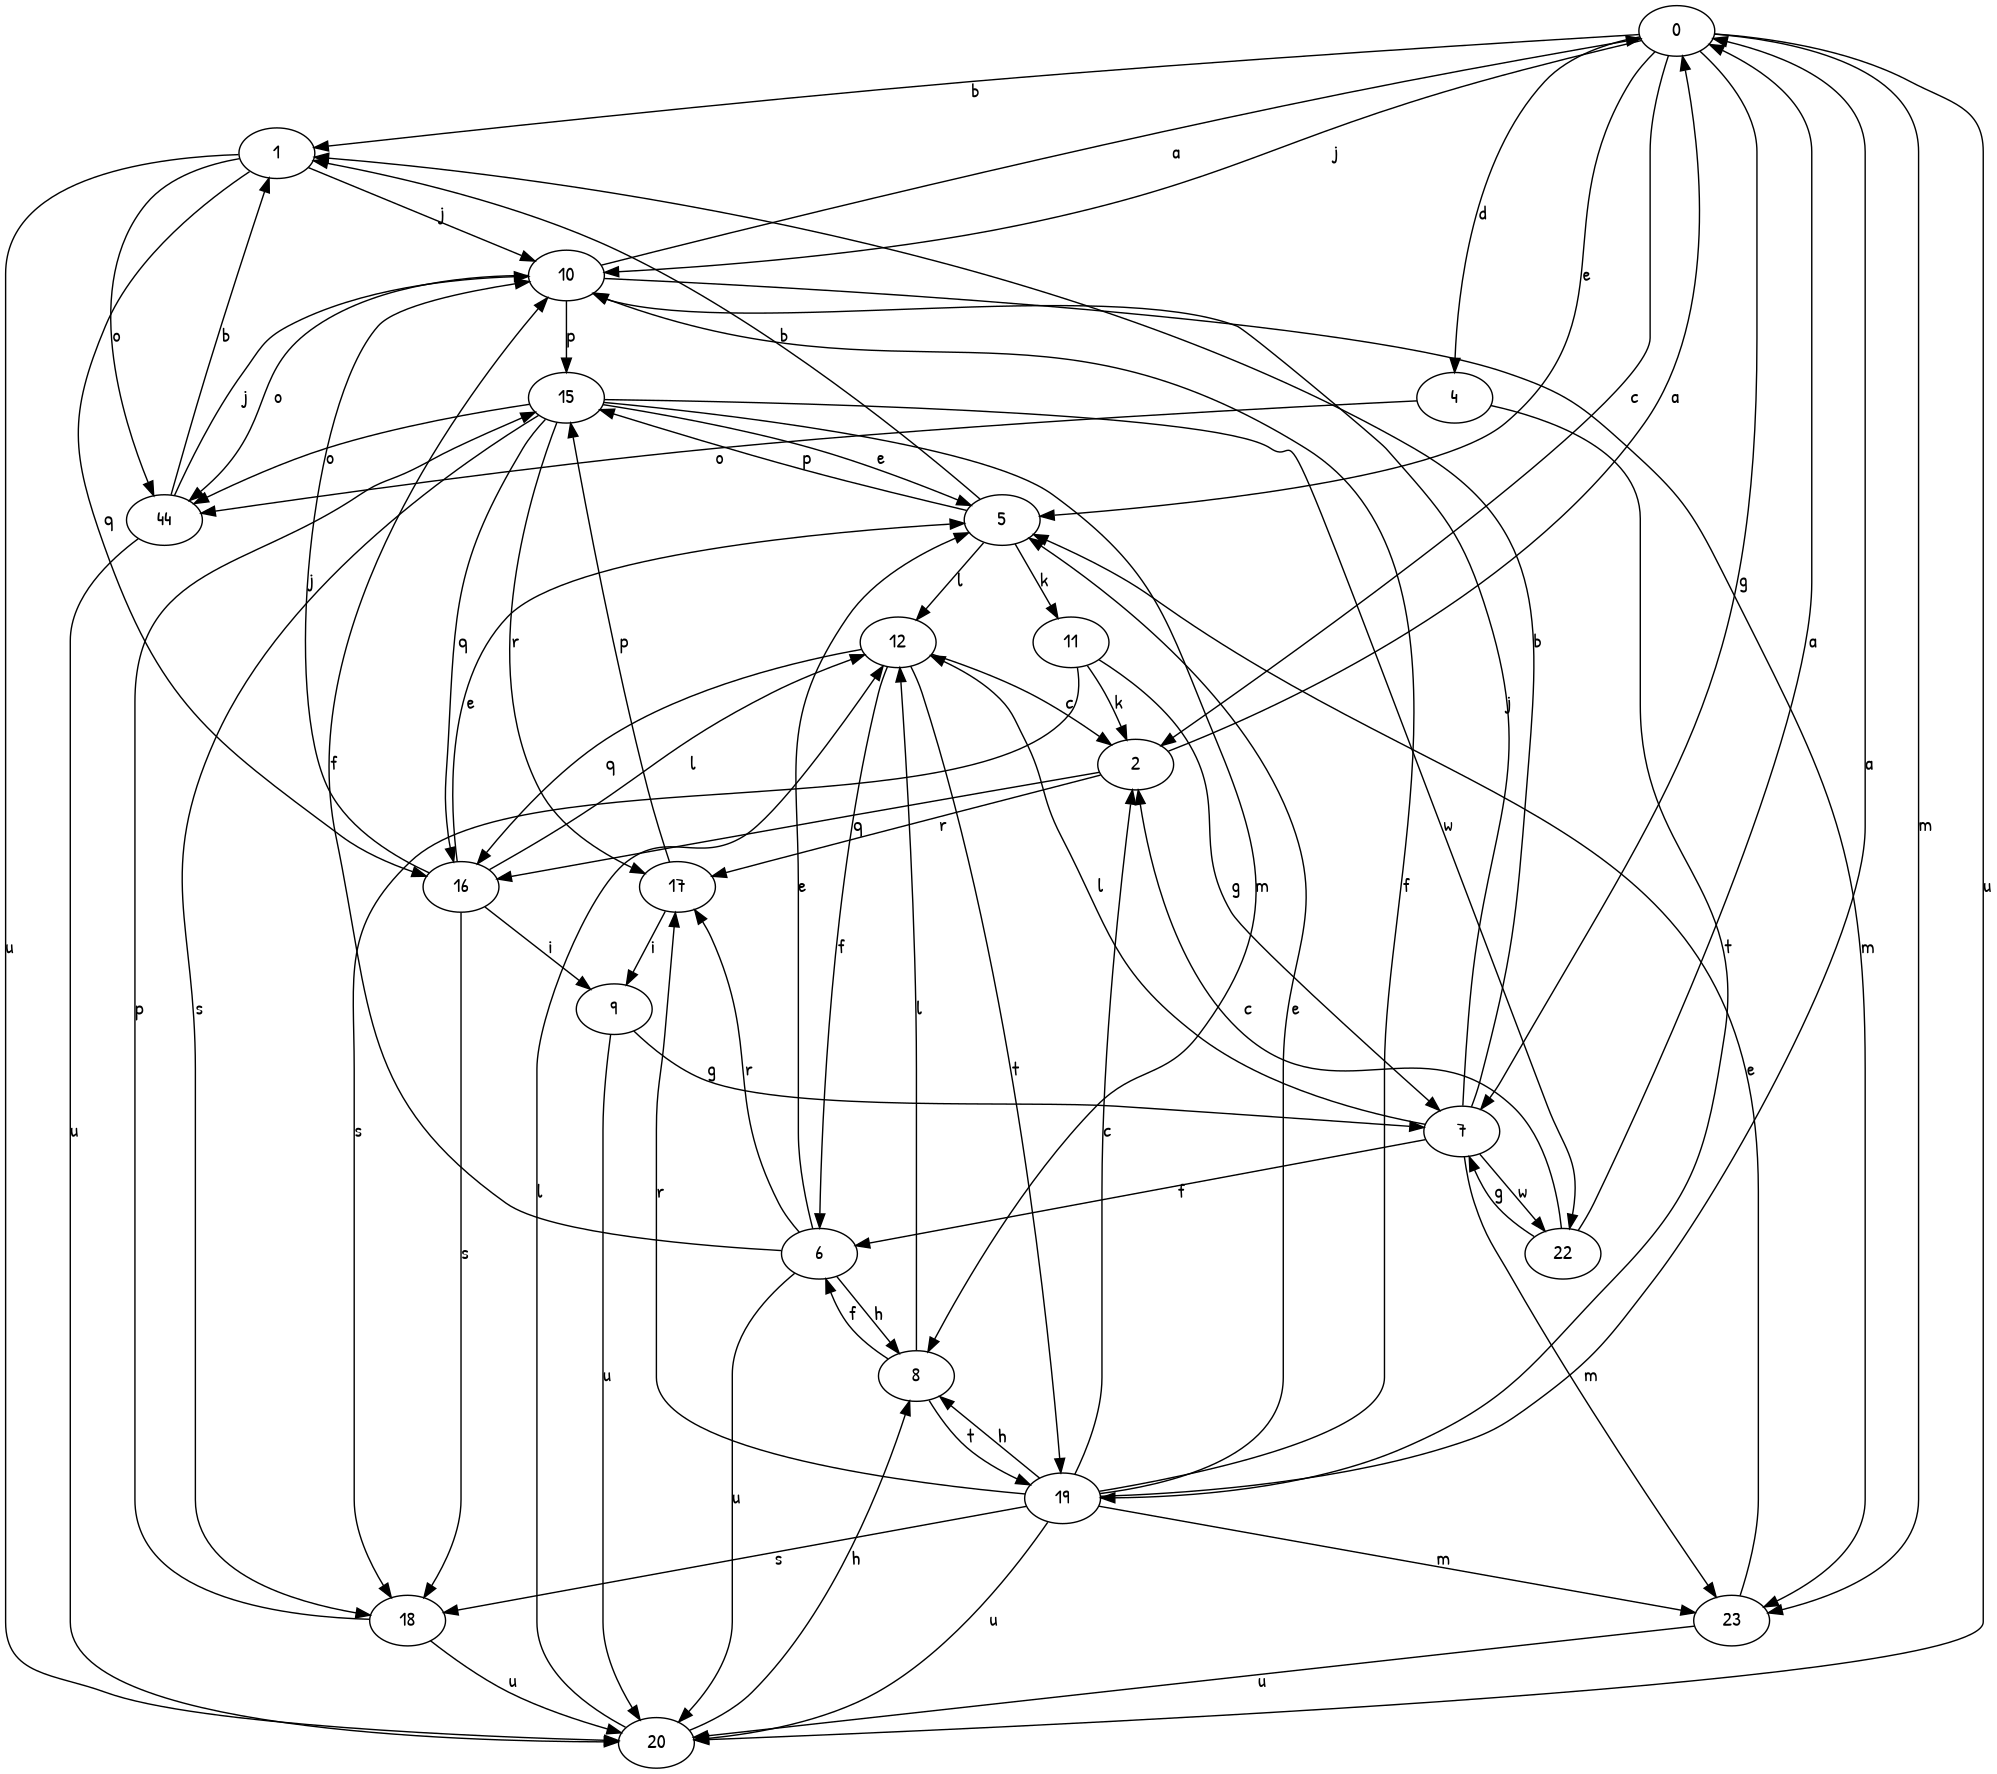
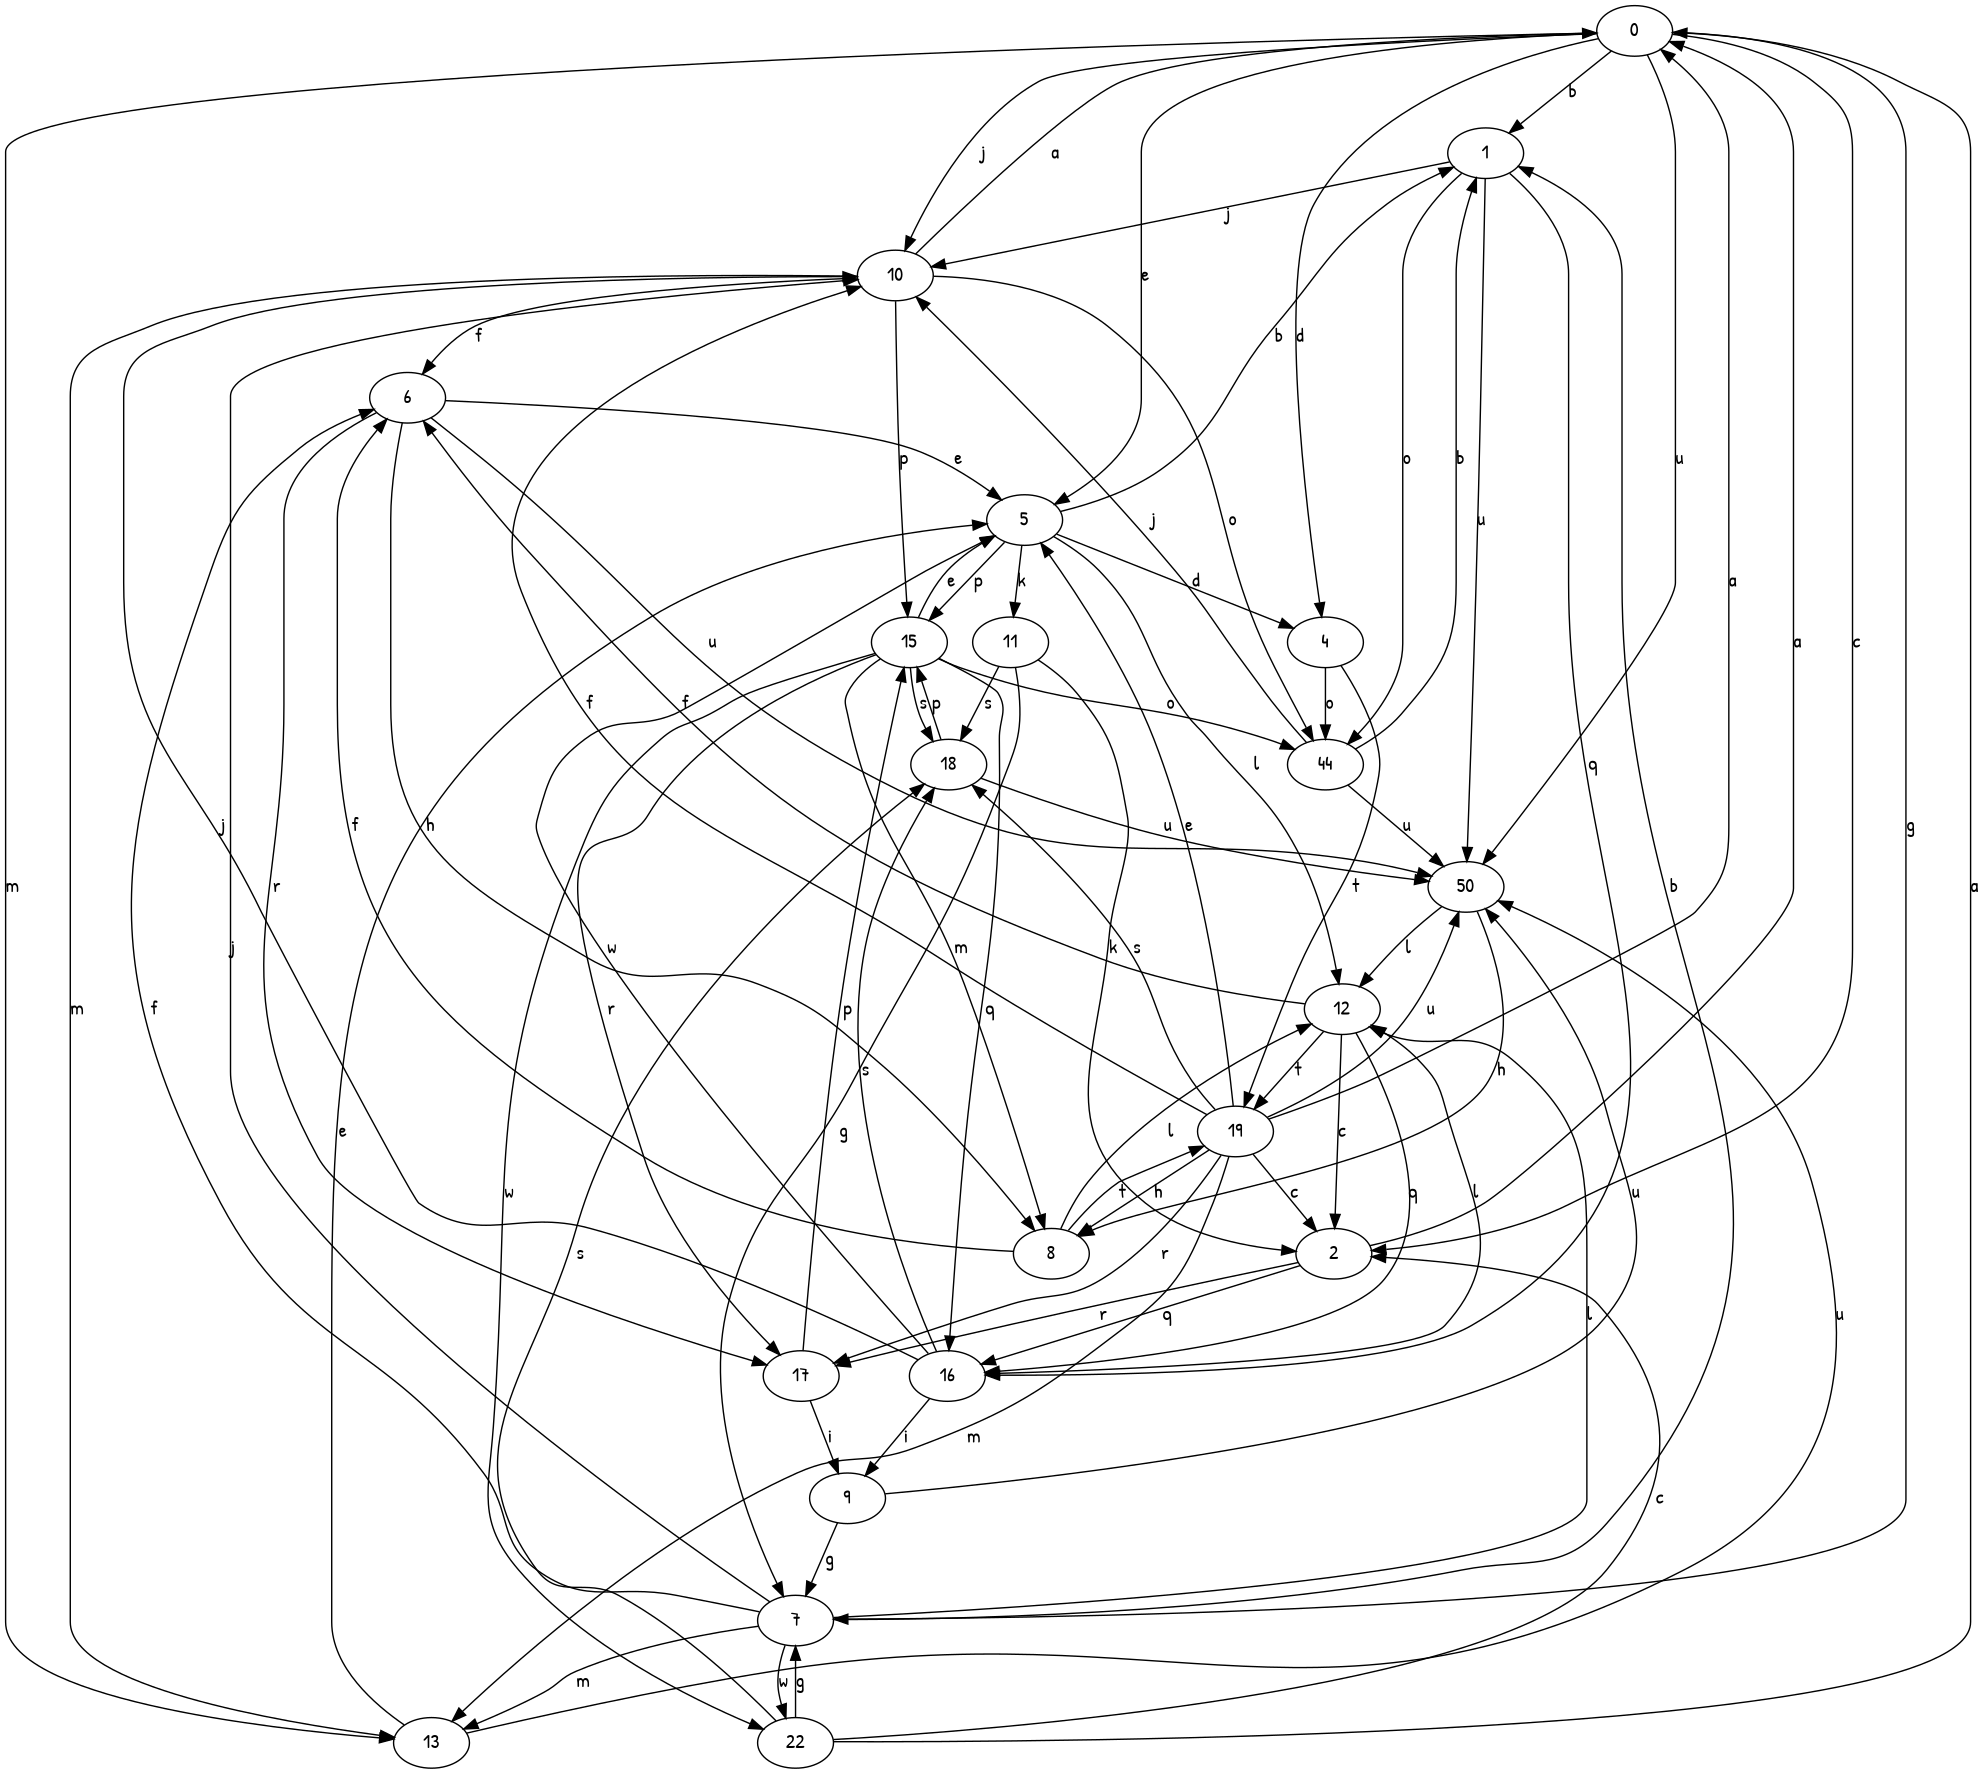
edge "5" -> "4": added, label "d"
edge "16" -> "5": label "e" -> "w"
edge "6" -> "10": reversed
edge "22" -> "18": added, label "s"
node "23": label "23" -> "13"
node "20": label "20" -> "50"
